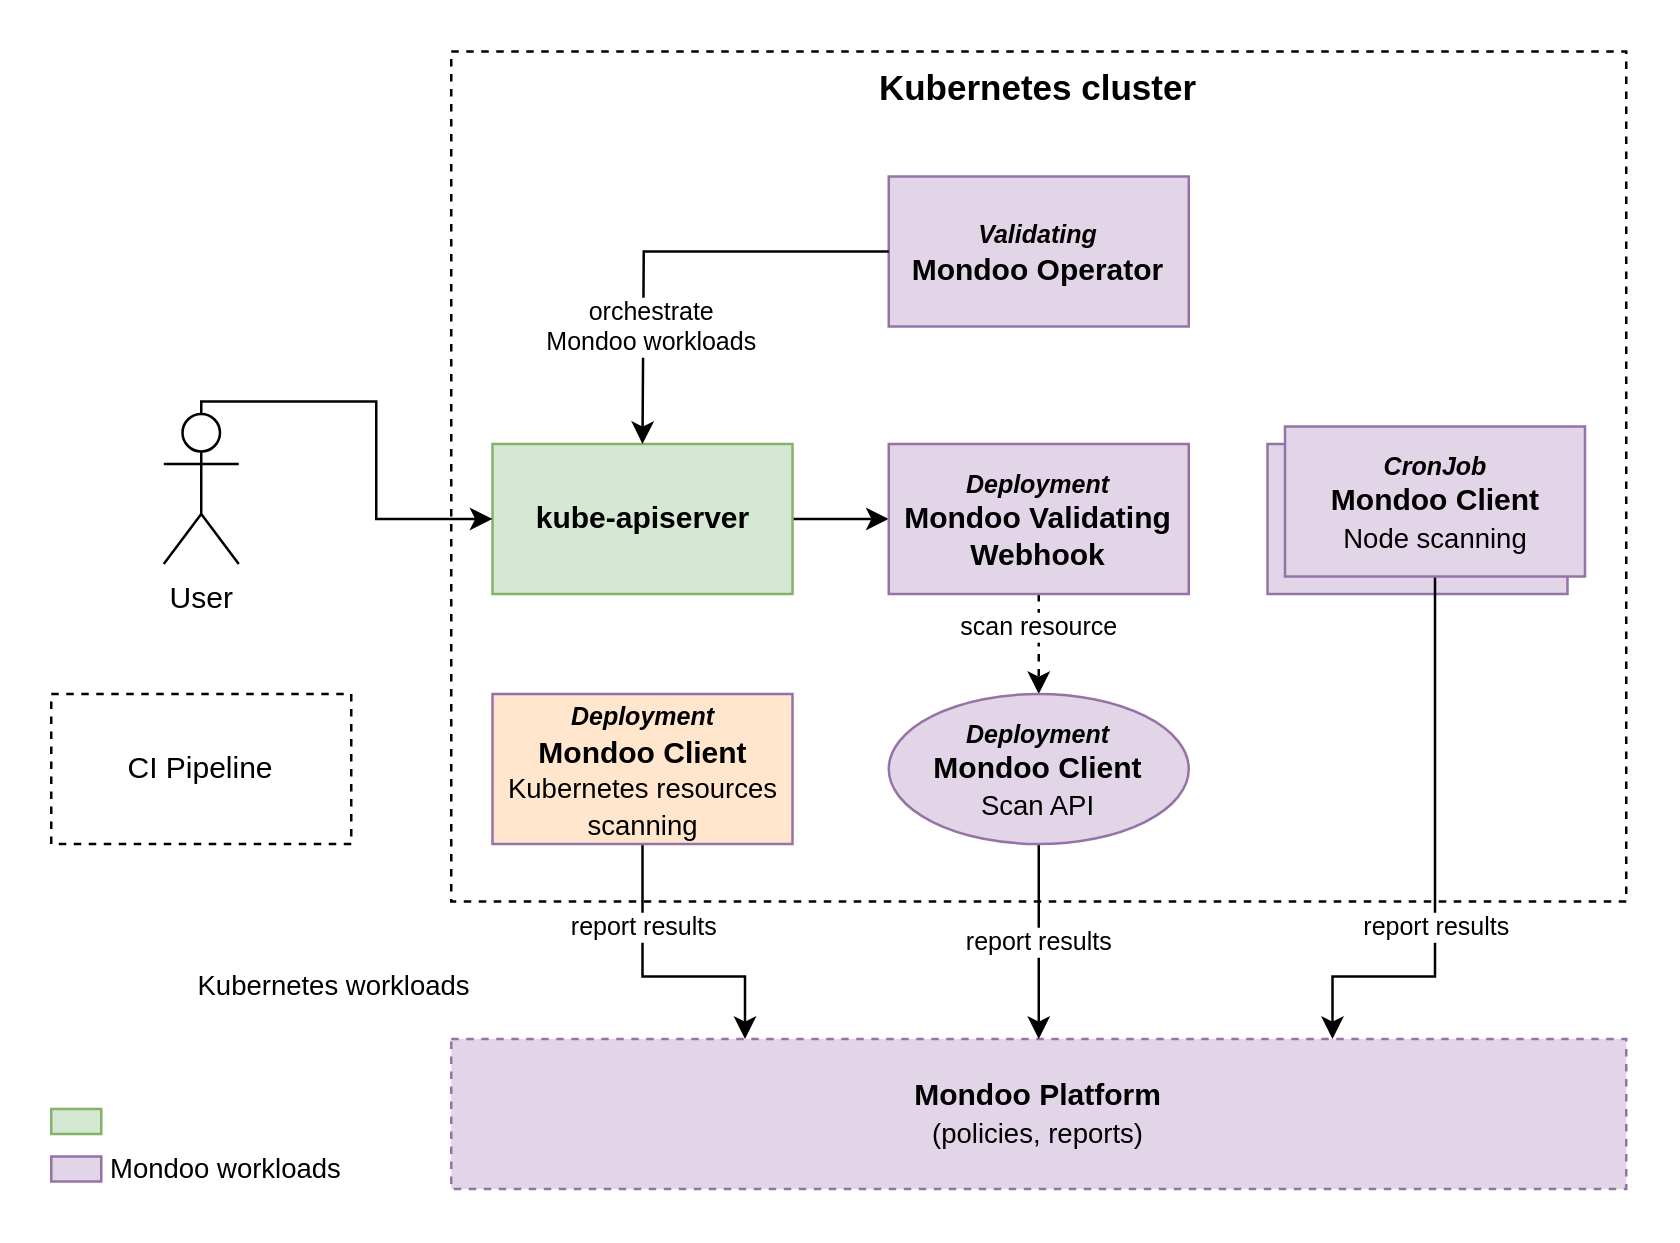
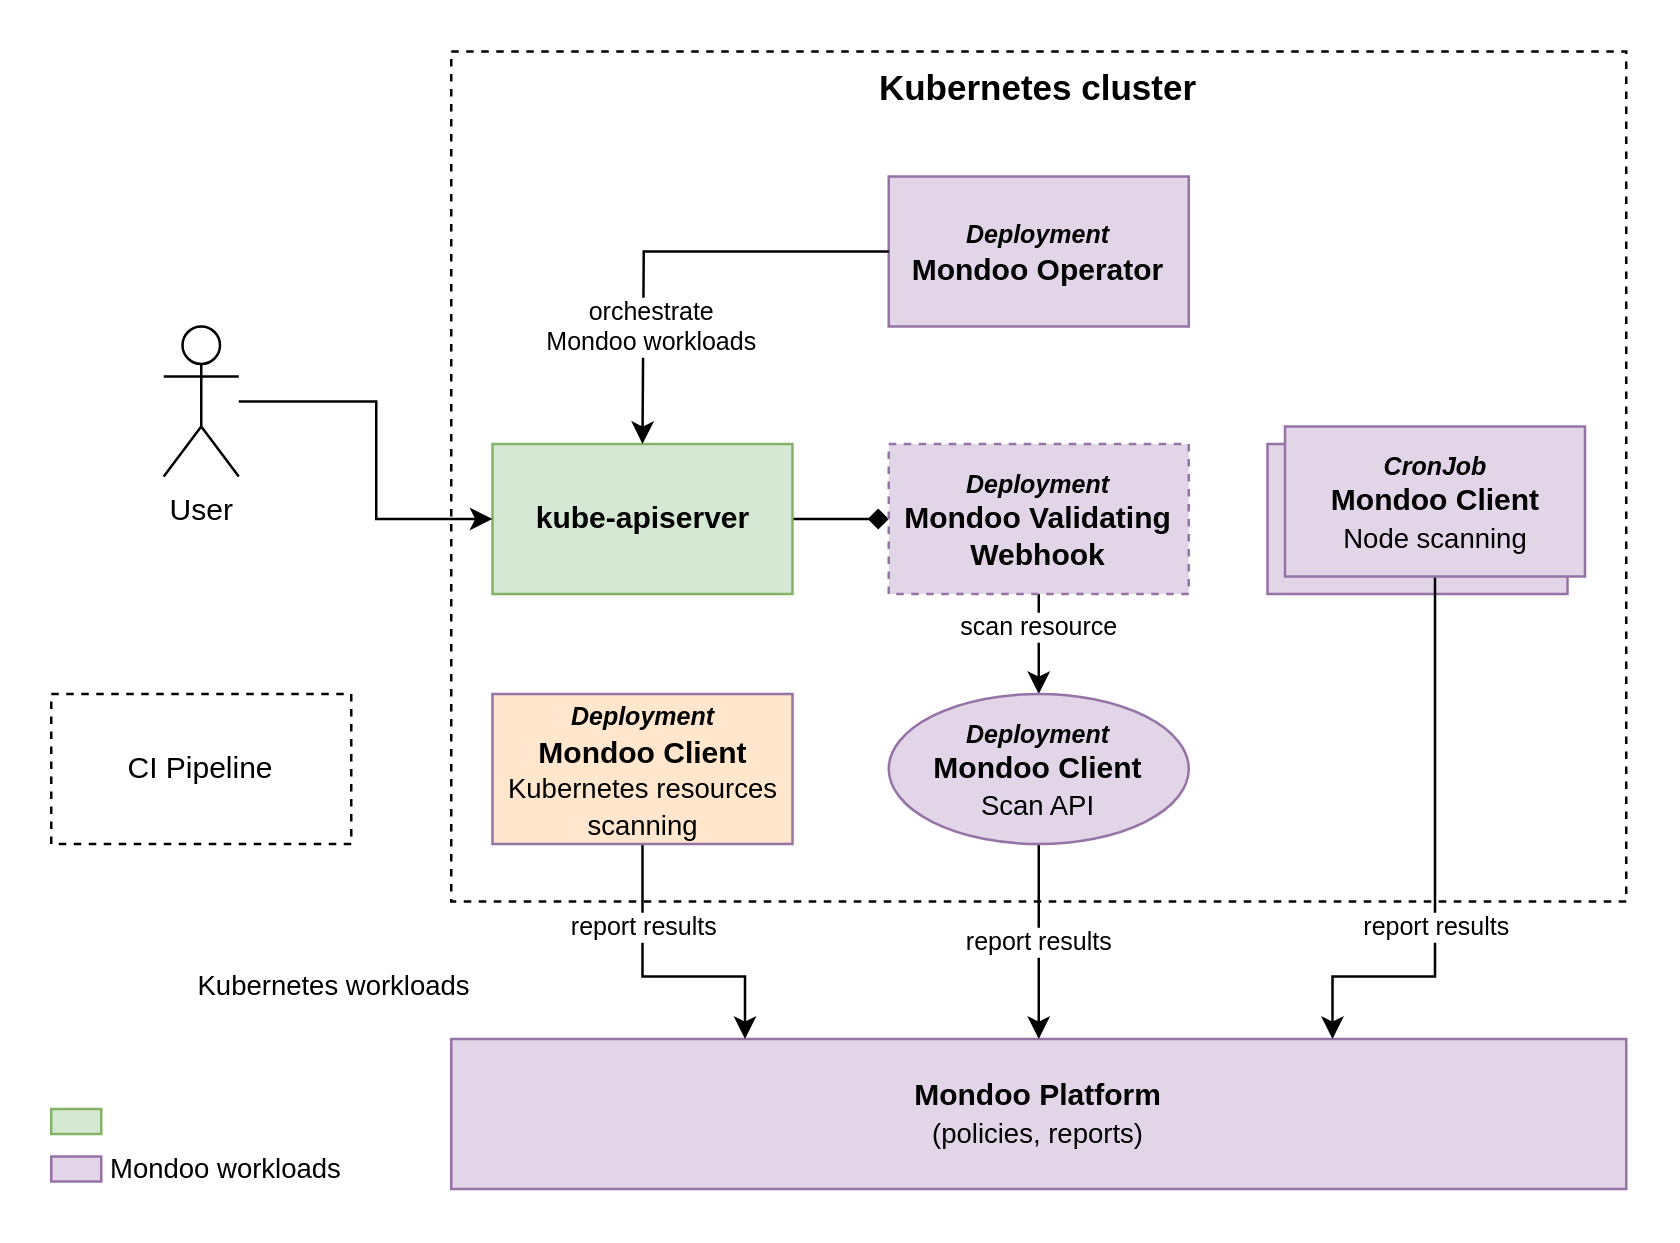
node "Validating Mondoo Operator": label "Validating Mondoo Operator" -> "Deployment Mondoo Operator"
node "User": moved (201, 489) -> (201, 401)
edge "kube-apiserver" -> "Deployment Mondoo Validating Webhook": arrowhead classic -> diamond
node "Deployment Mondoo Validating Webhook": style solid -> dashed
edge "Deployment Mondoo Validating Webhook" -> "Deployment Mondoo Client Scan API": style dashed -> solid
node "Mondoo Platform (policies, reports)": style dashed -> solid
